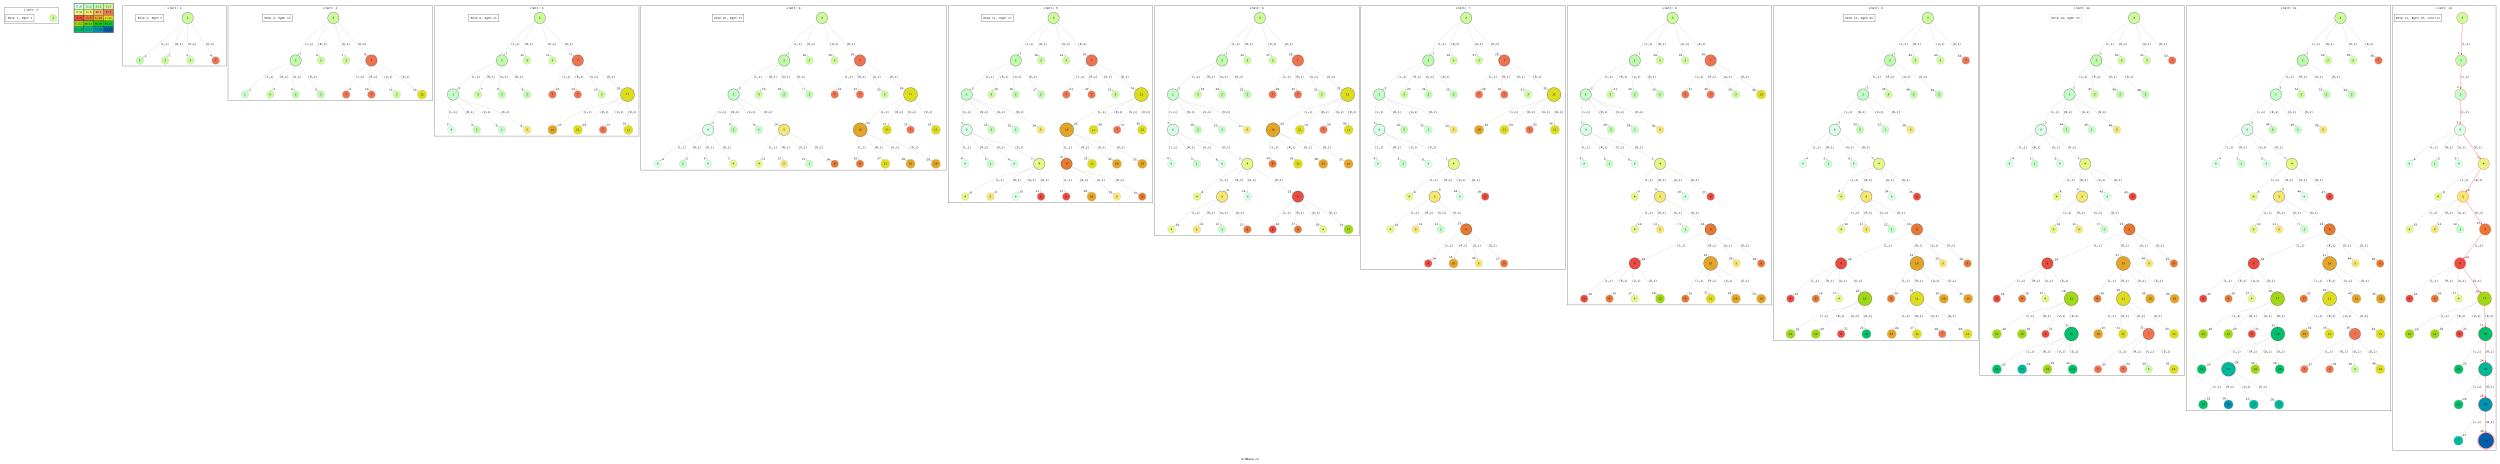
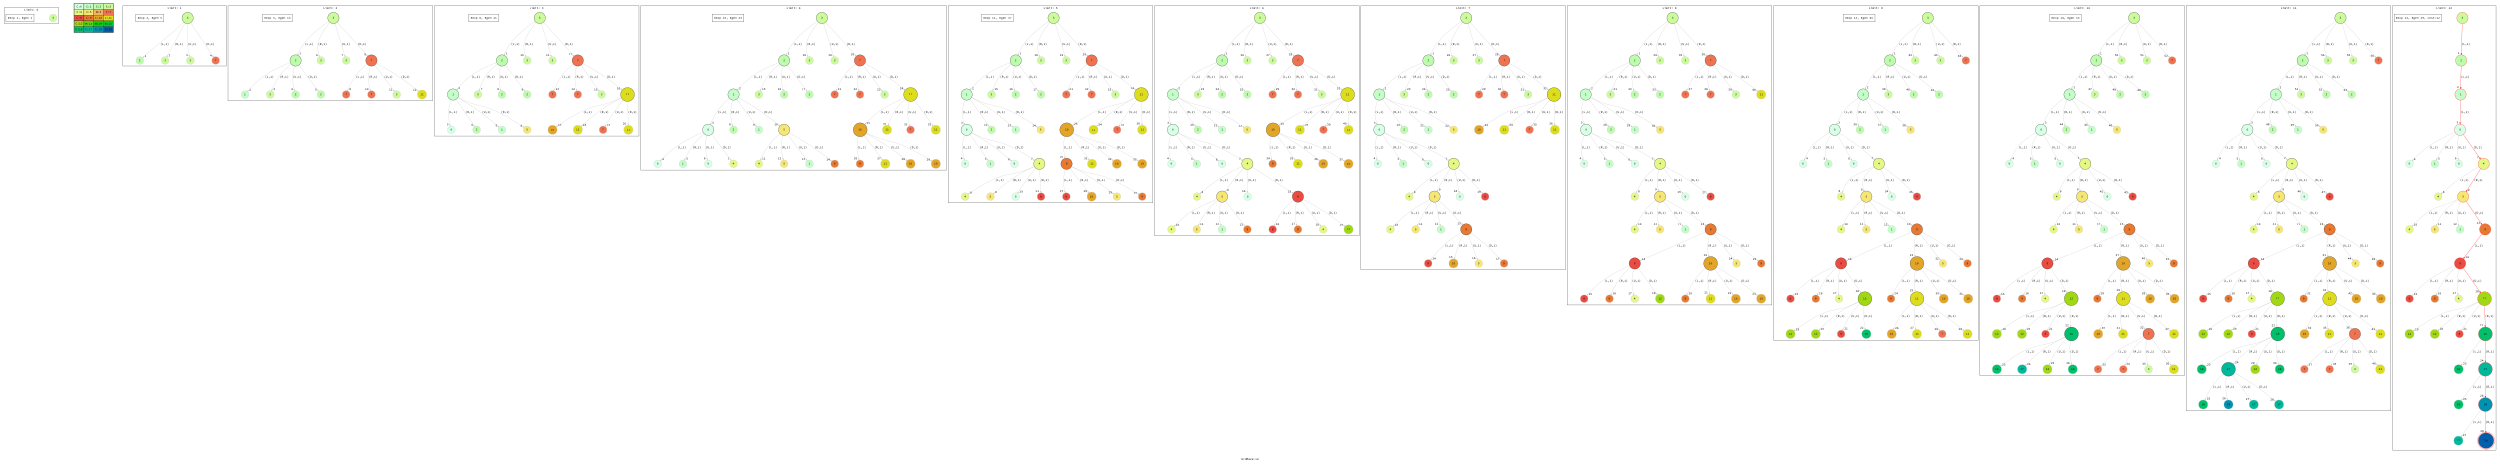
node "#exp 14, #gen 53": color grey -> black
